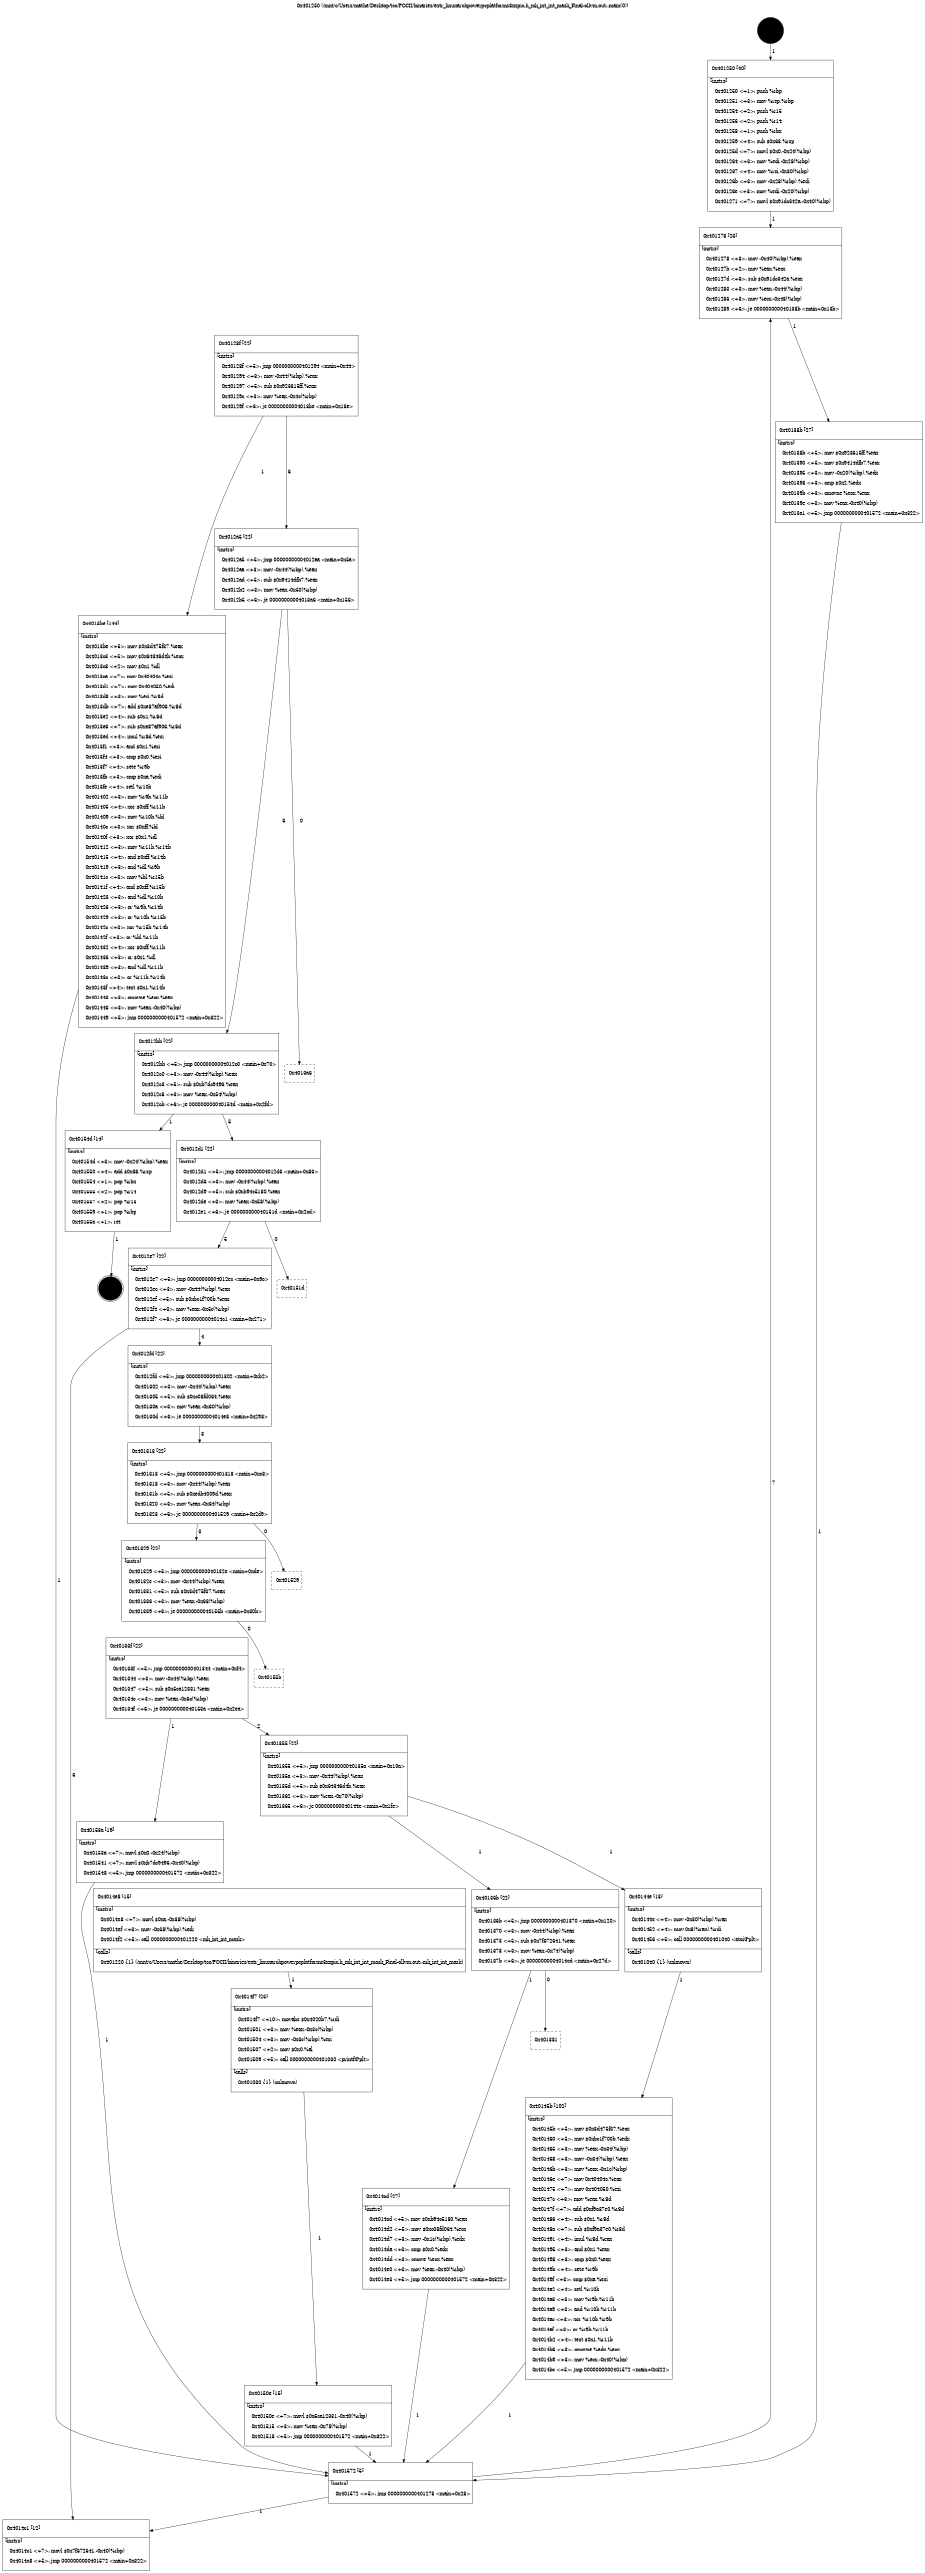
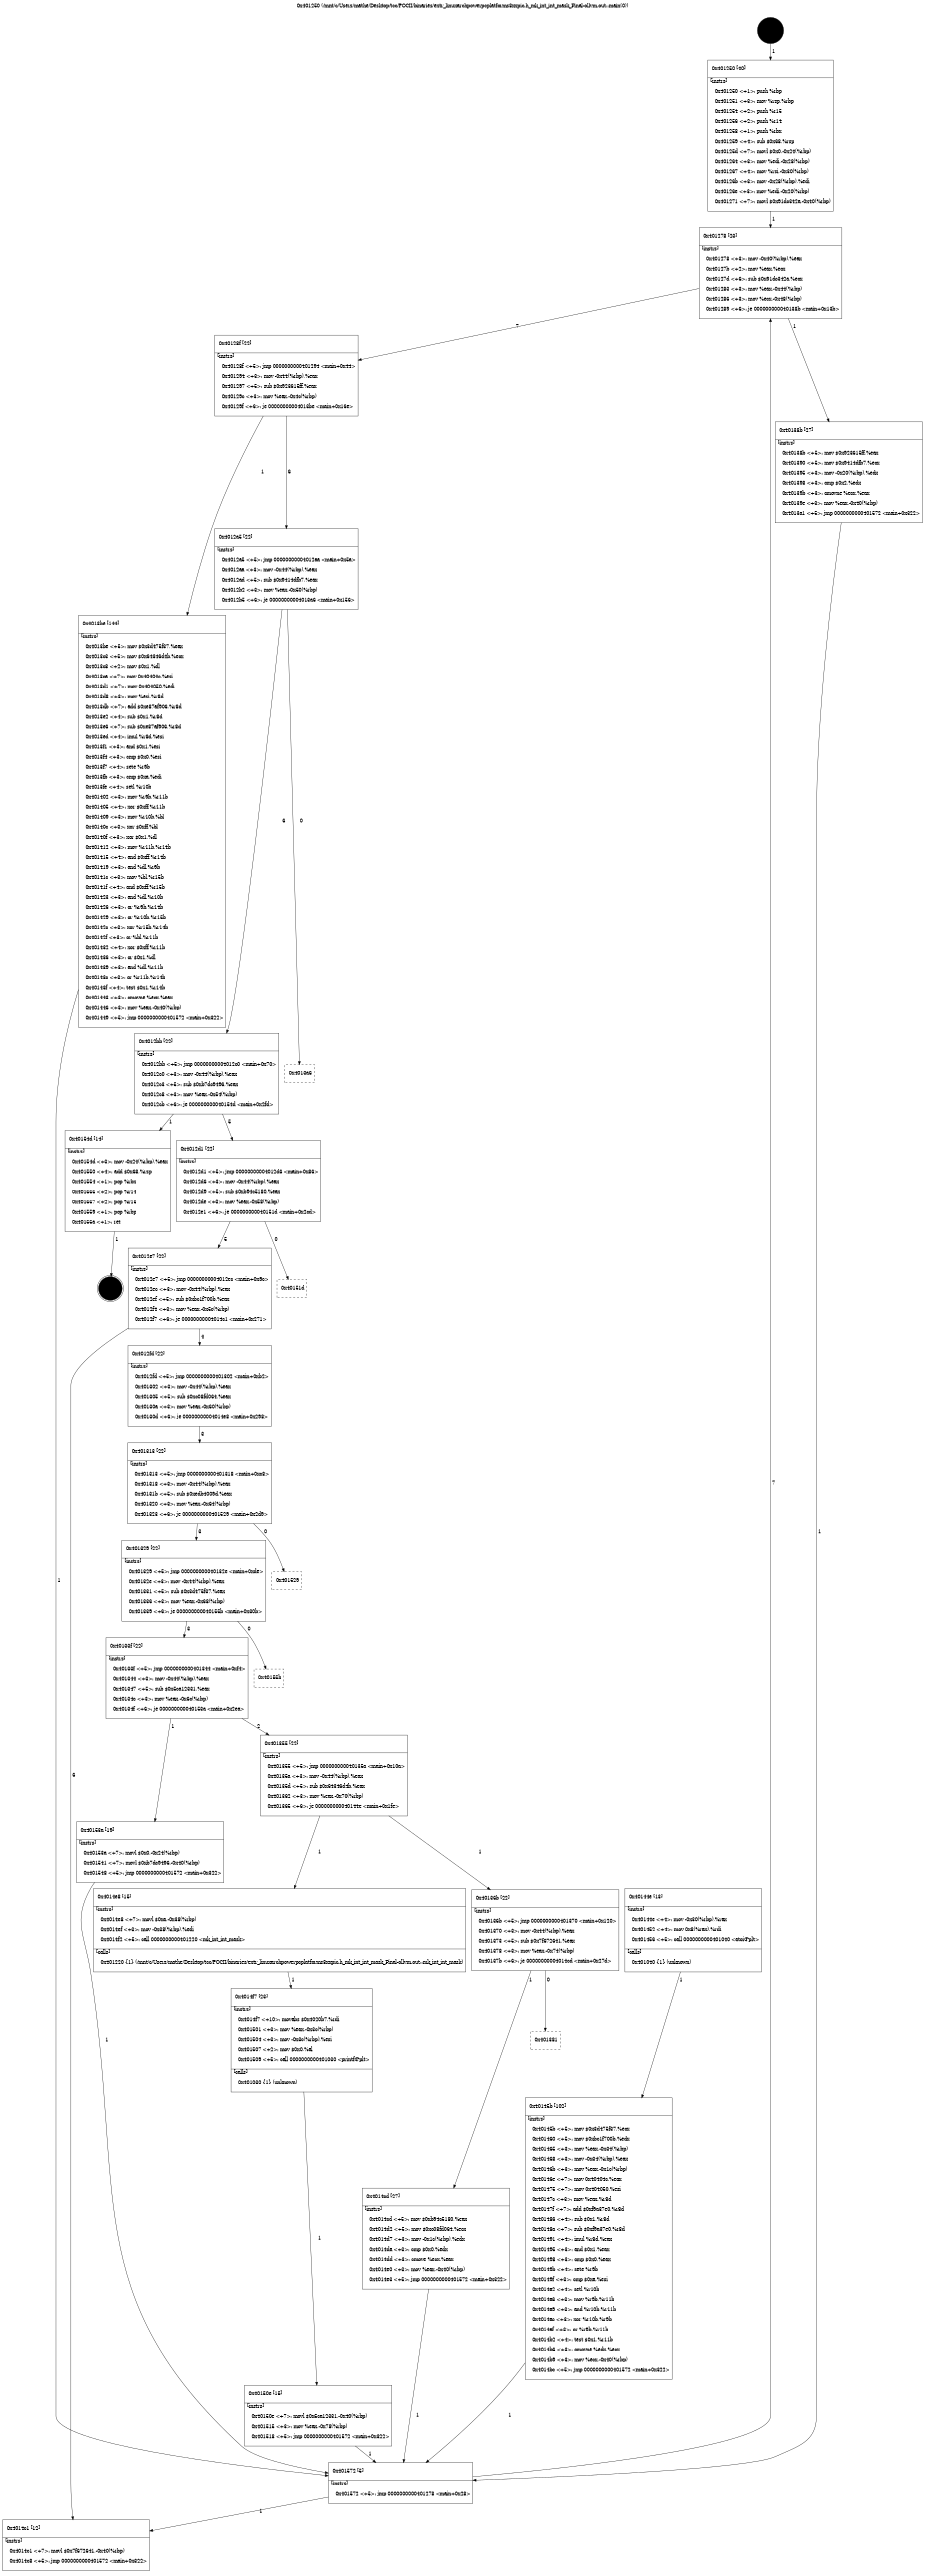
edge "0x401278 [23]" -> "0x40128f [22]": added, label "7"
edge "0x401329 [22]" -> "0x40133f [22]": added, label "3"
edge "0x401355 [22]" -> "0x40144e [13]": now "0x401355 [22]" -> "0x4014e8 [15]"
